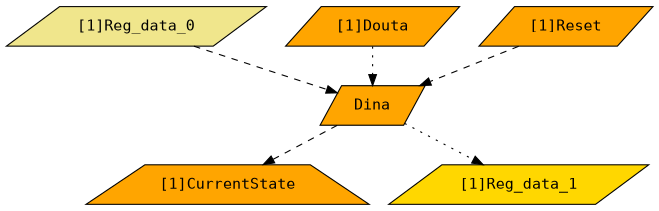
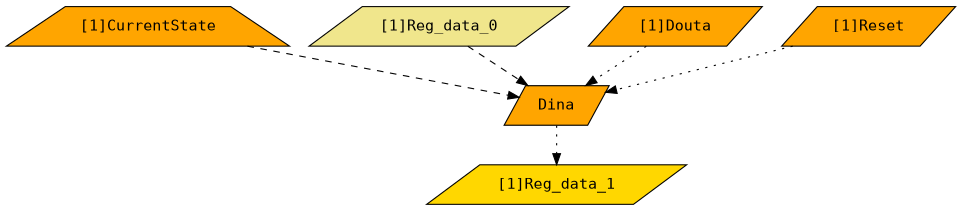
edge "[1]Reset" -> "Dina": style dashed -> dotted
edge "Dina" -> "[1]CurrentState": reversed
